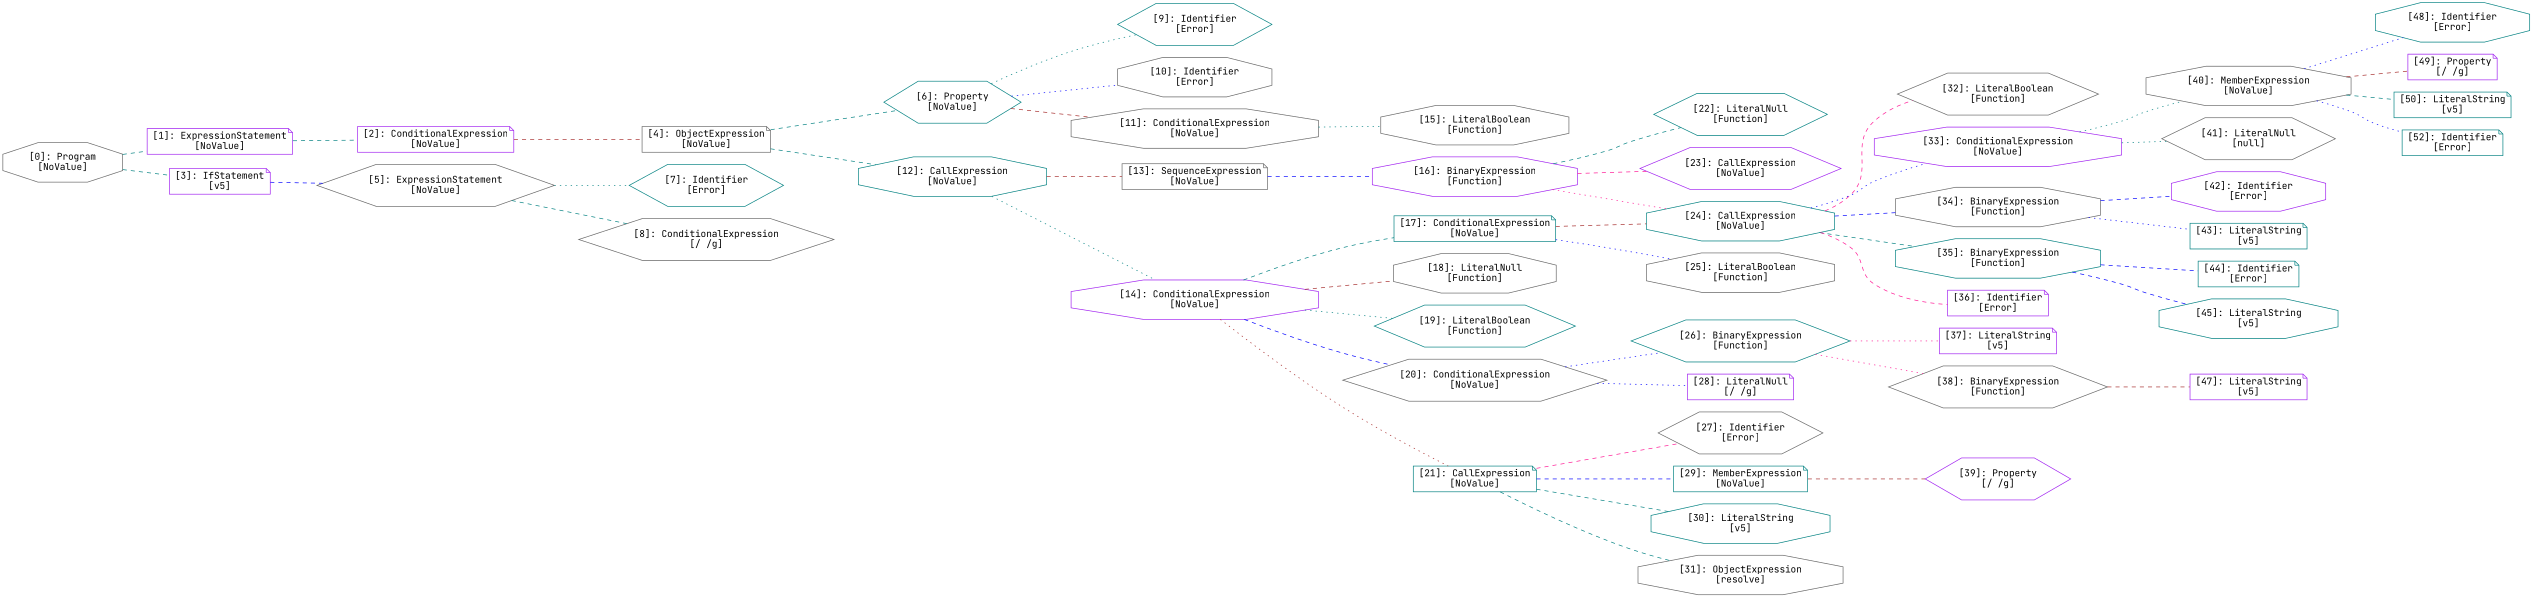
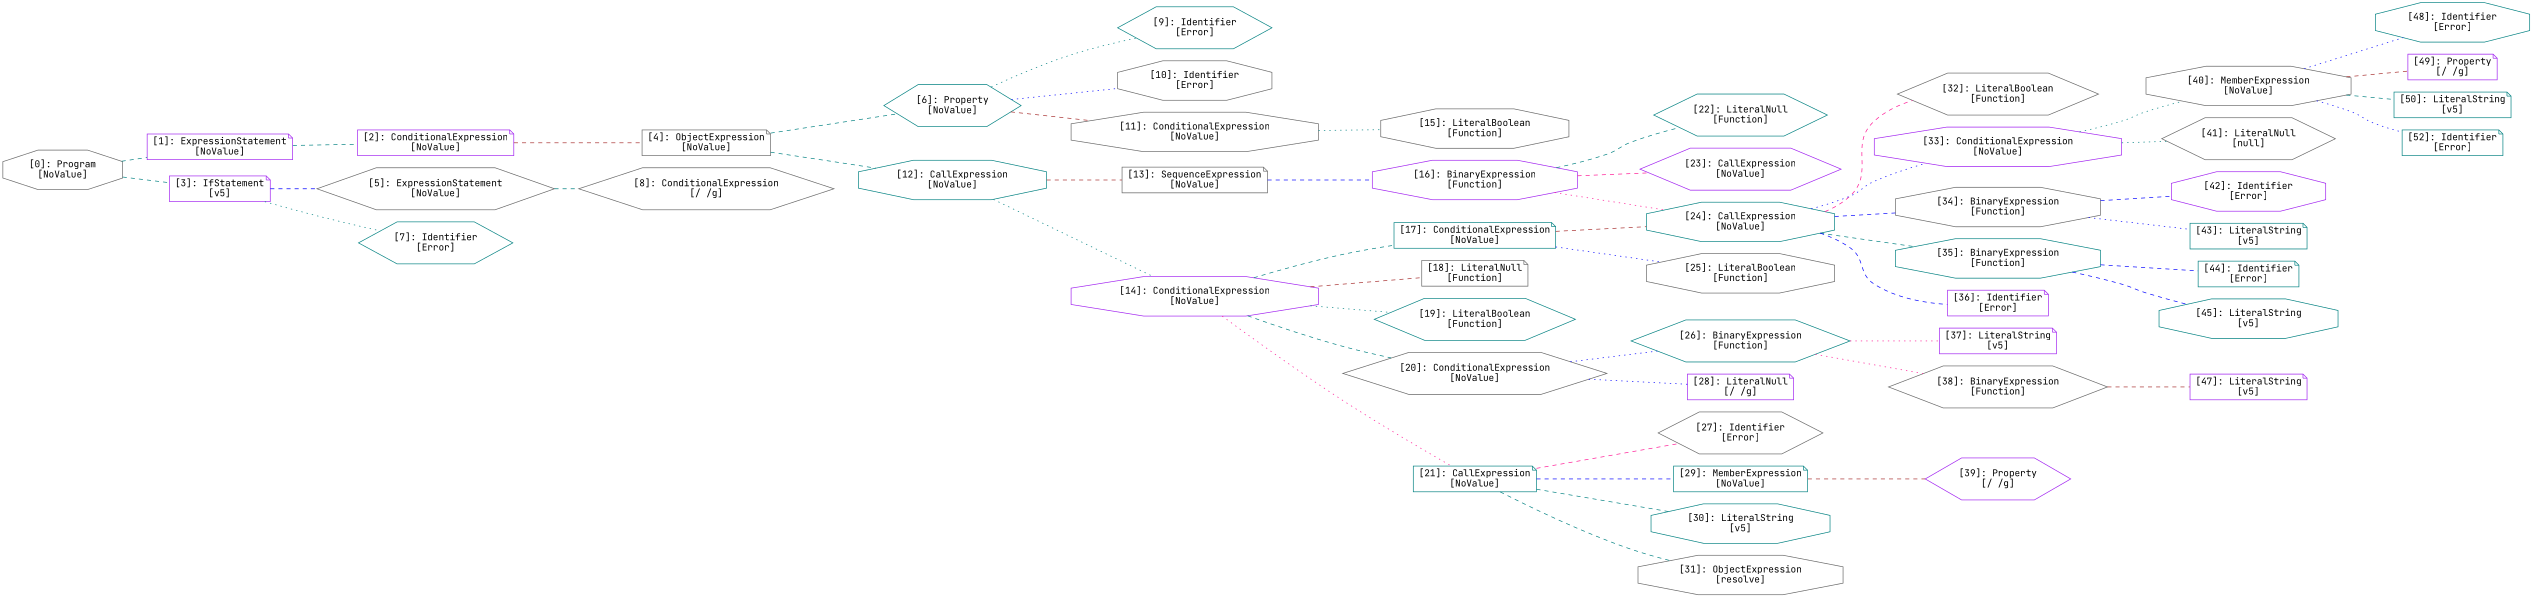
edge "[5]: ExpressionStatement [NoValue]" -- "[7]: Identifier [Error]": now "[3]: IfStatement [v5]" -- "[7]: Identifier [Error]"
node "[18]: LiteralNull [Function]": shape octagon -> note
edge "[24]: CallExpression [NoValue]" -- "[36]: Identifier [Error]": color deeppink -> blue
edge "[14]: ConditionalExpression [NoValue]" -- "[20]: ConditionalExpression [NoValue]": color blue -> teal
edge "[14]: ConditionalExpression [NoValue]" -- "[21]: CallExpression [NoValue]": color brown -> deeppink
